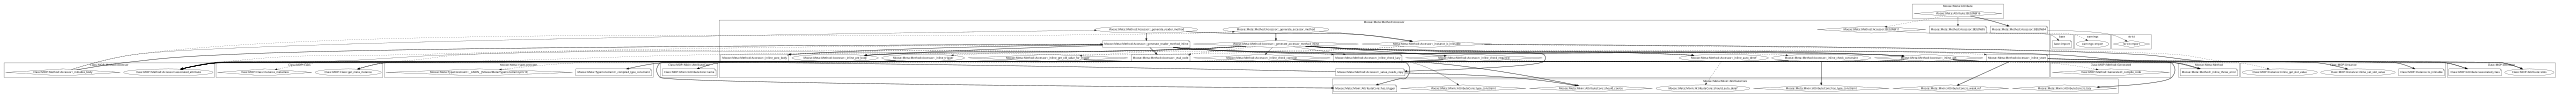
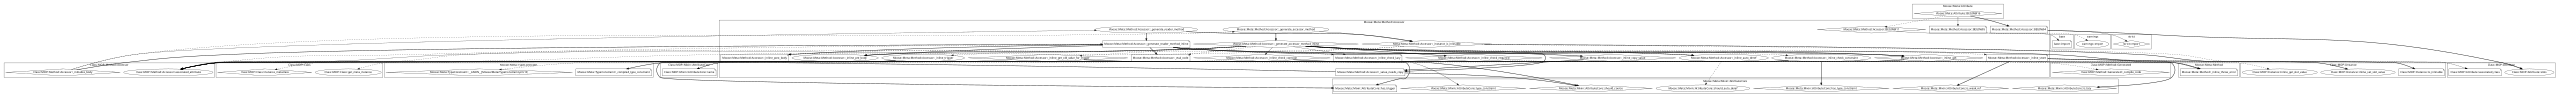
node "Moose::Meta::Method::Accessor::_inline_copy_value": added
edge "Moose::Meta::Method::Accessor::_inline_get" -> "Class::MOP::Attribute::slots": now "Moose::Meta::Method::Accessor::BEGIN@4" -> "Class::MOP::Attribute::slots"
edge "Moose::Meta::Method::Accessor::_inline_check_required" -> "Class::MOP::Method::Accessor::associated_attribute": removed
edge "Moose::Meta::Method::Accessor::_inline_store" -> "Class::MOP::Class::get_meta_instance": removed
edge "Moose::Meta::Method::Accessor::_inline_get" -> "Class::MOP::Attribute::associated_class": removed
